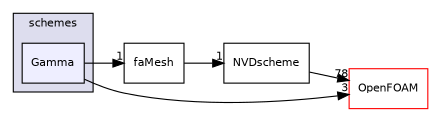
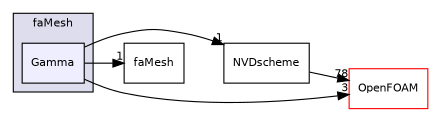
cluster "schemes": label "schemes" -> "faMesh"
edge "faMesh" -> "NVDscheme": now "Gamma" -> "NVDscheme"
